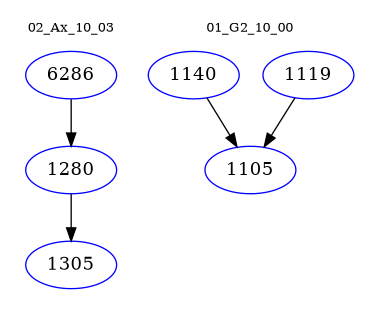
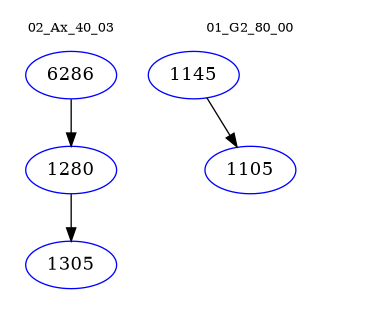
cluster "02_Ax_10_03": label "02_Ax_10_03" -> "02_Ax_40_03"
cluster "01_G2_10_00": label "01_G2_10_00" -> "01_G2_80_00"
node "1140": label "1140" -> "1145"
node "1119": removed
